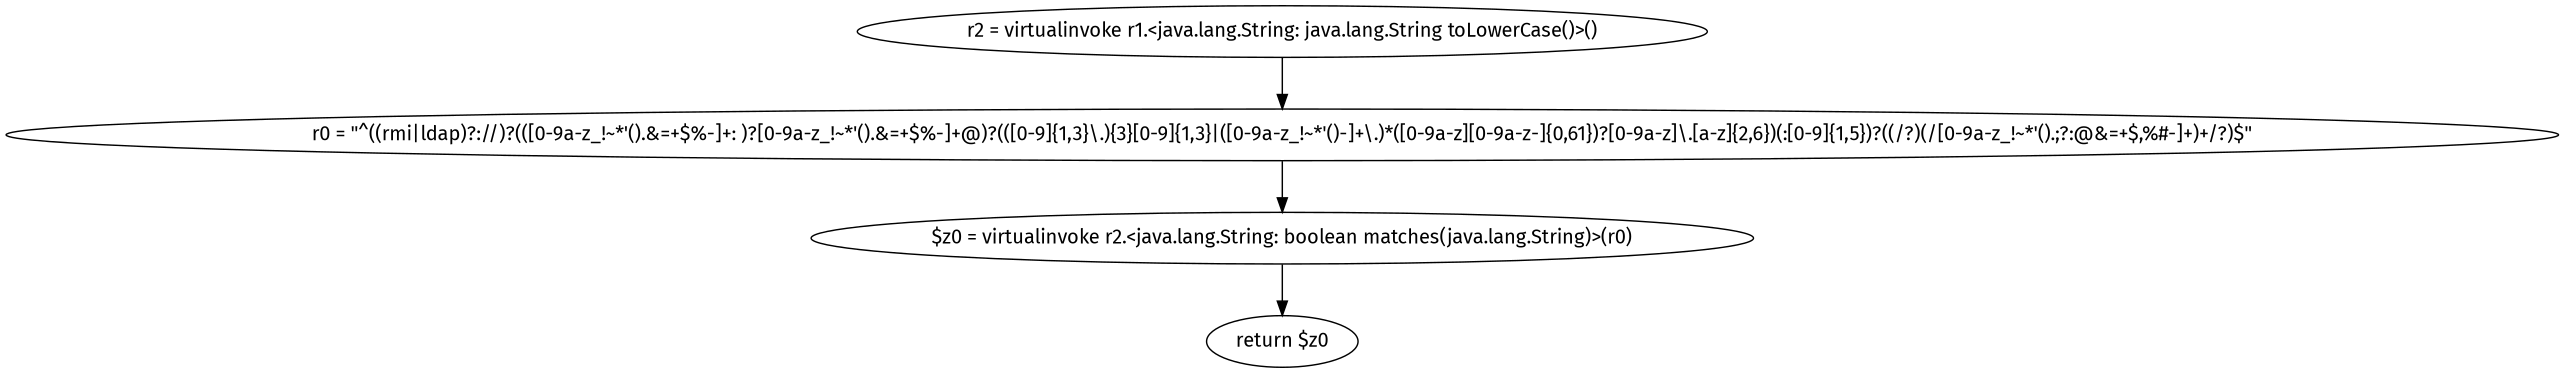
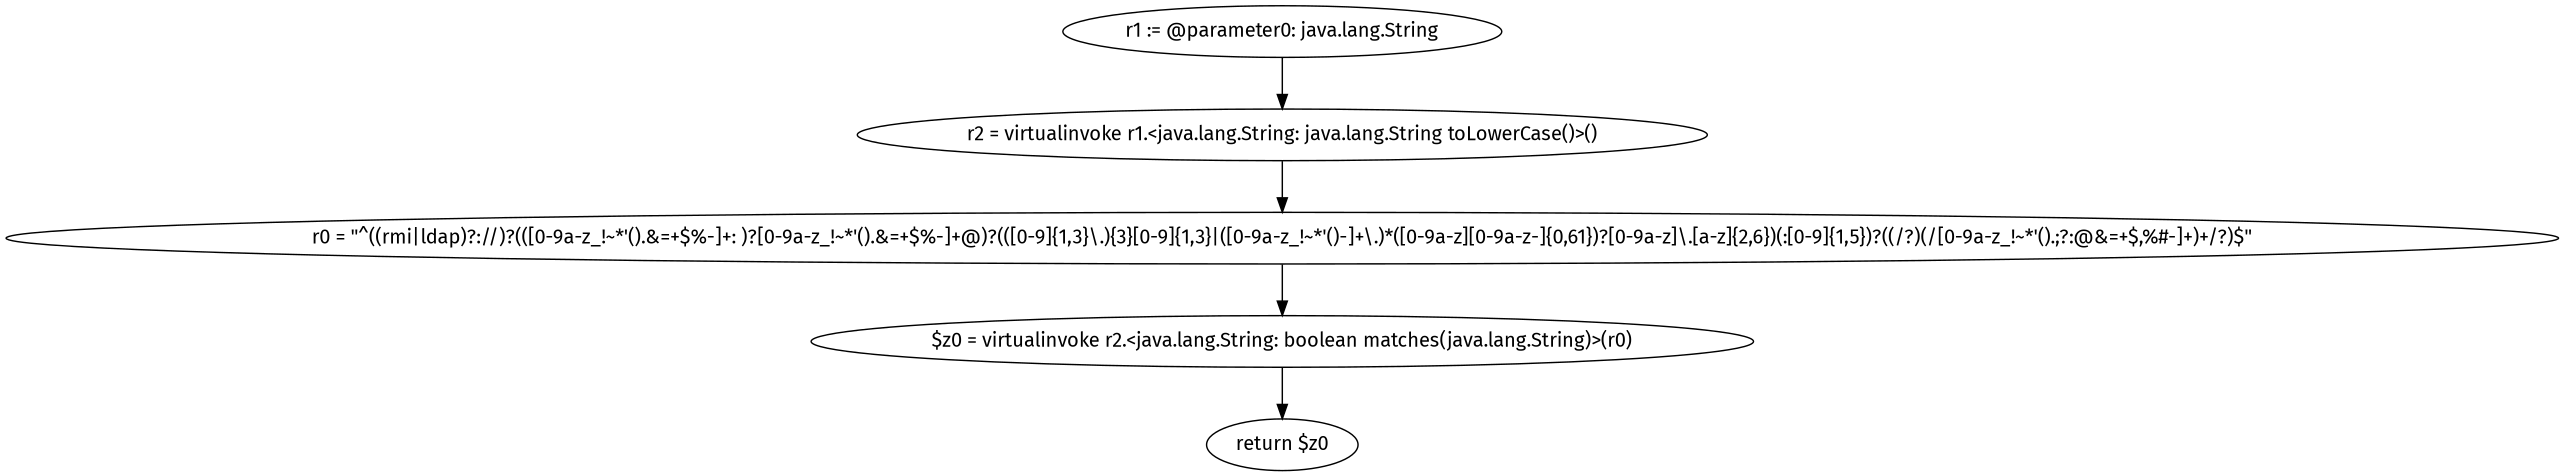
node "r1 := @parameter0: java.lang.String": added
